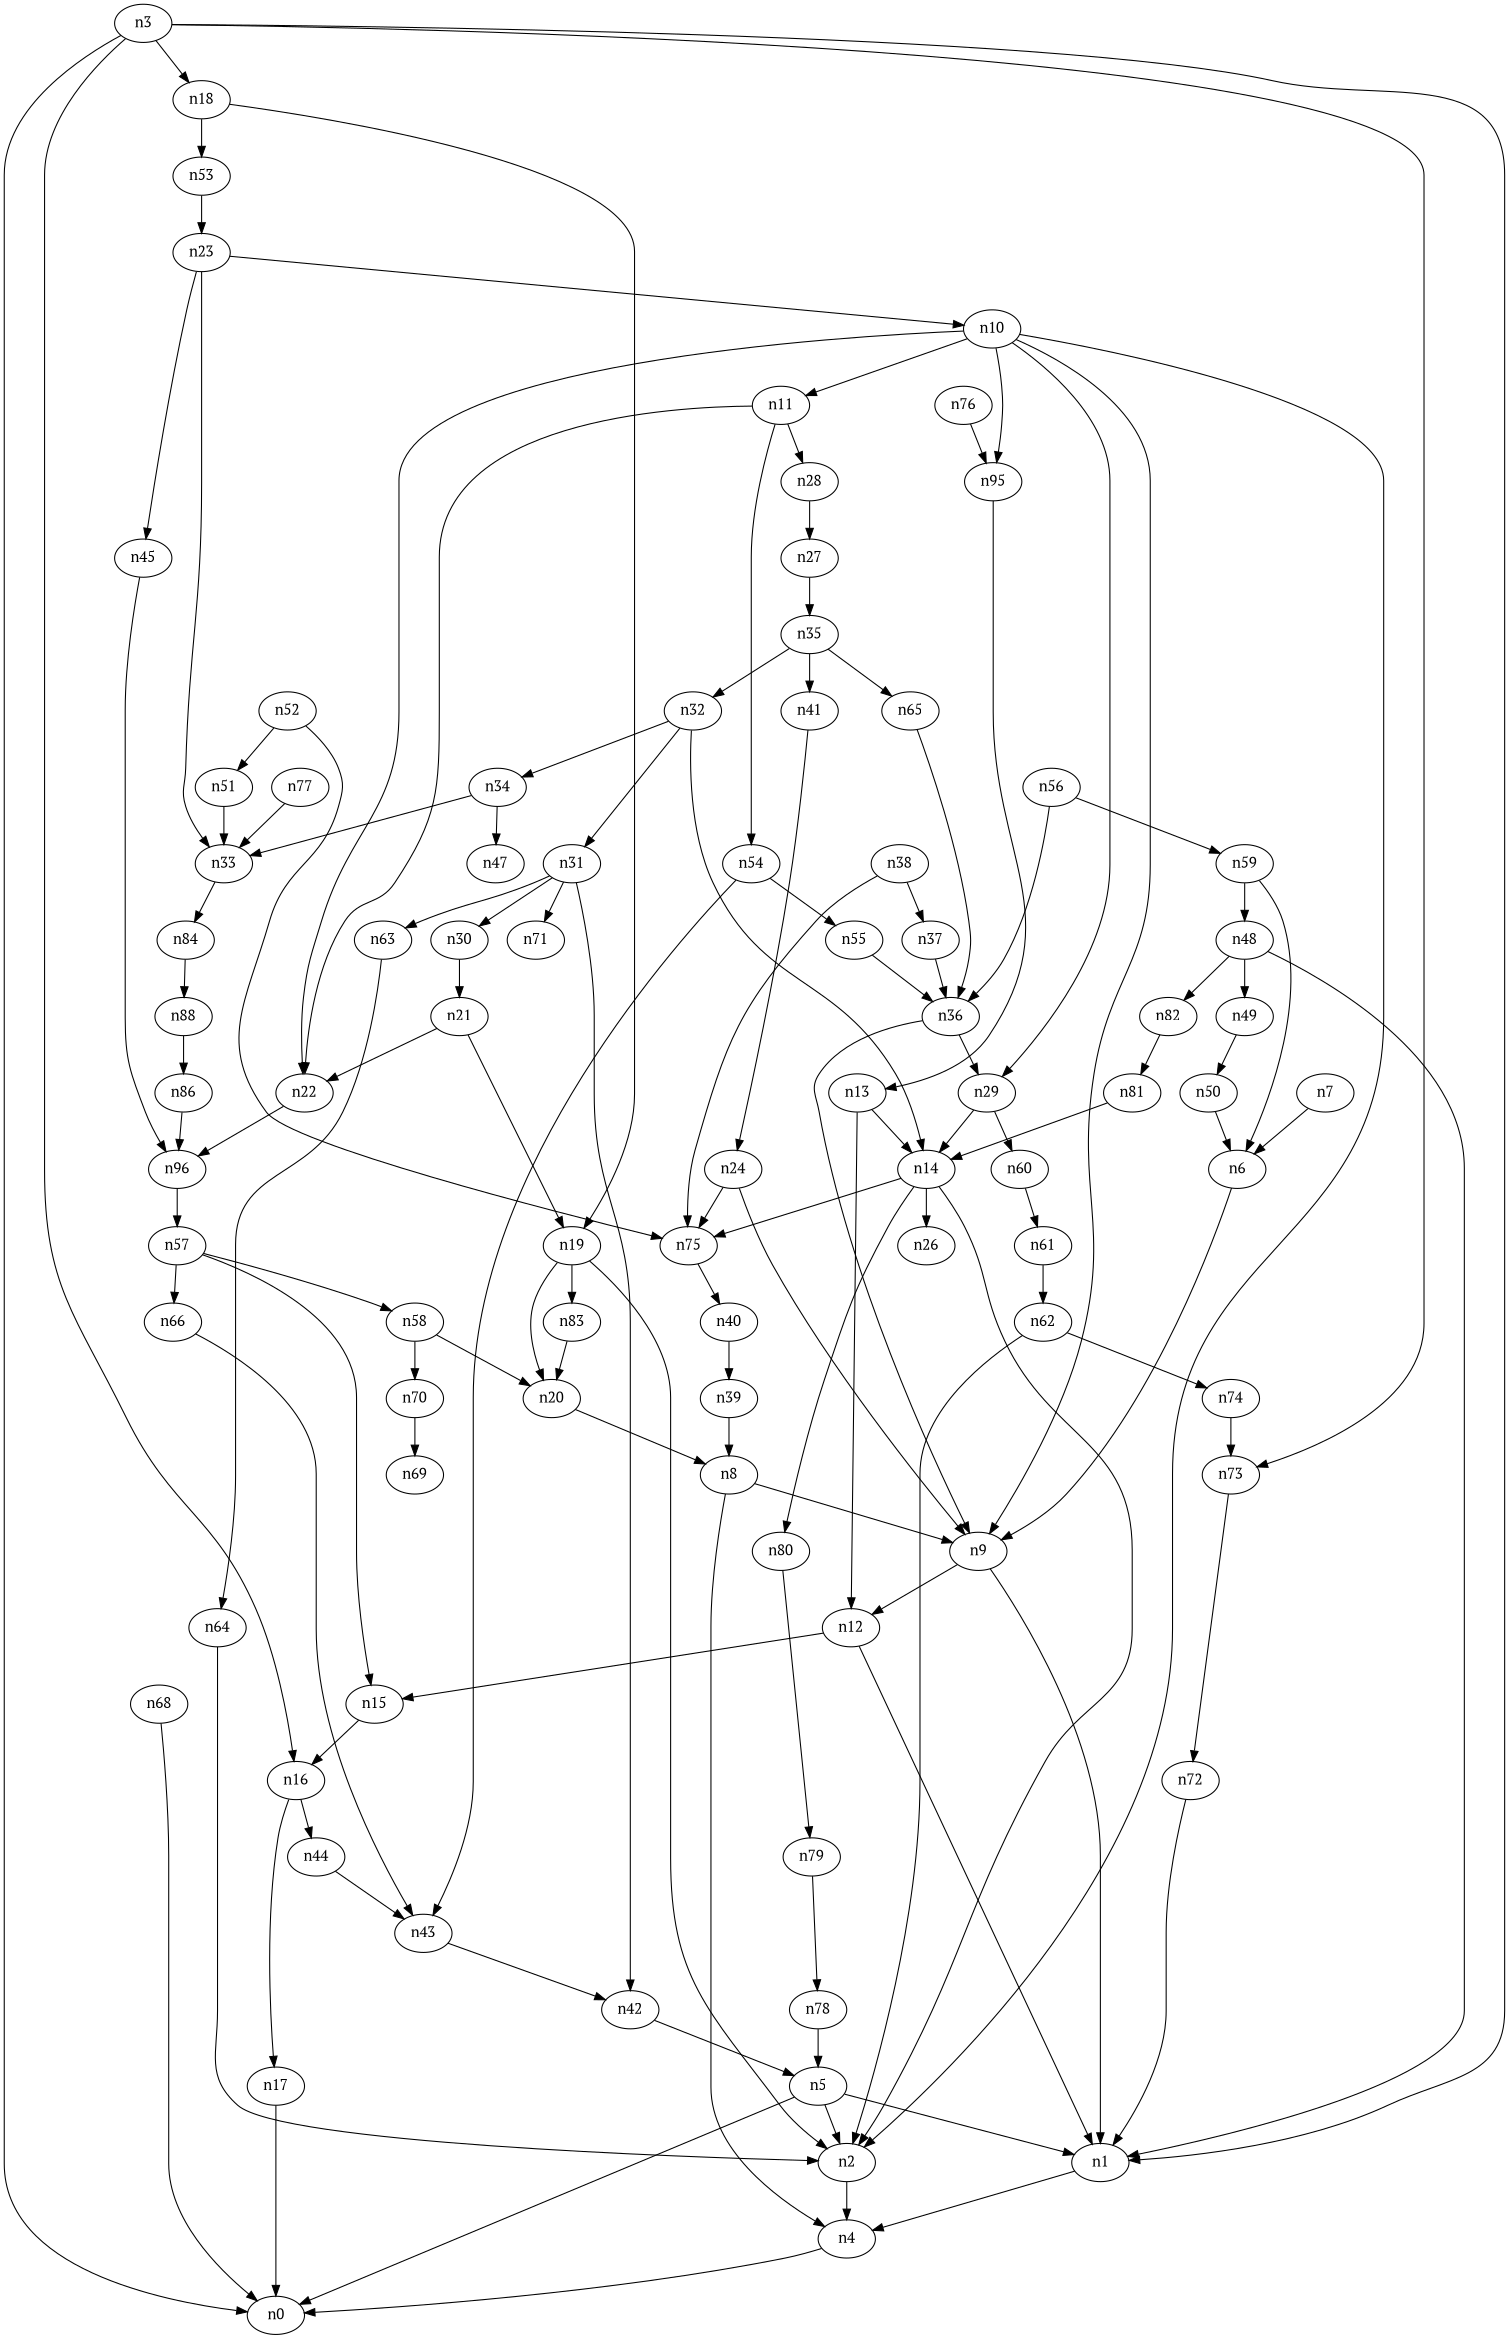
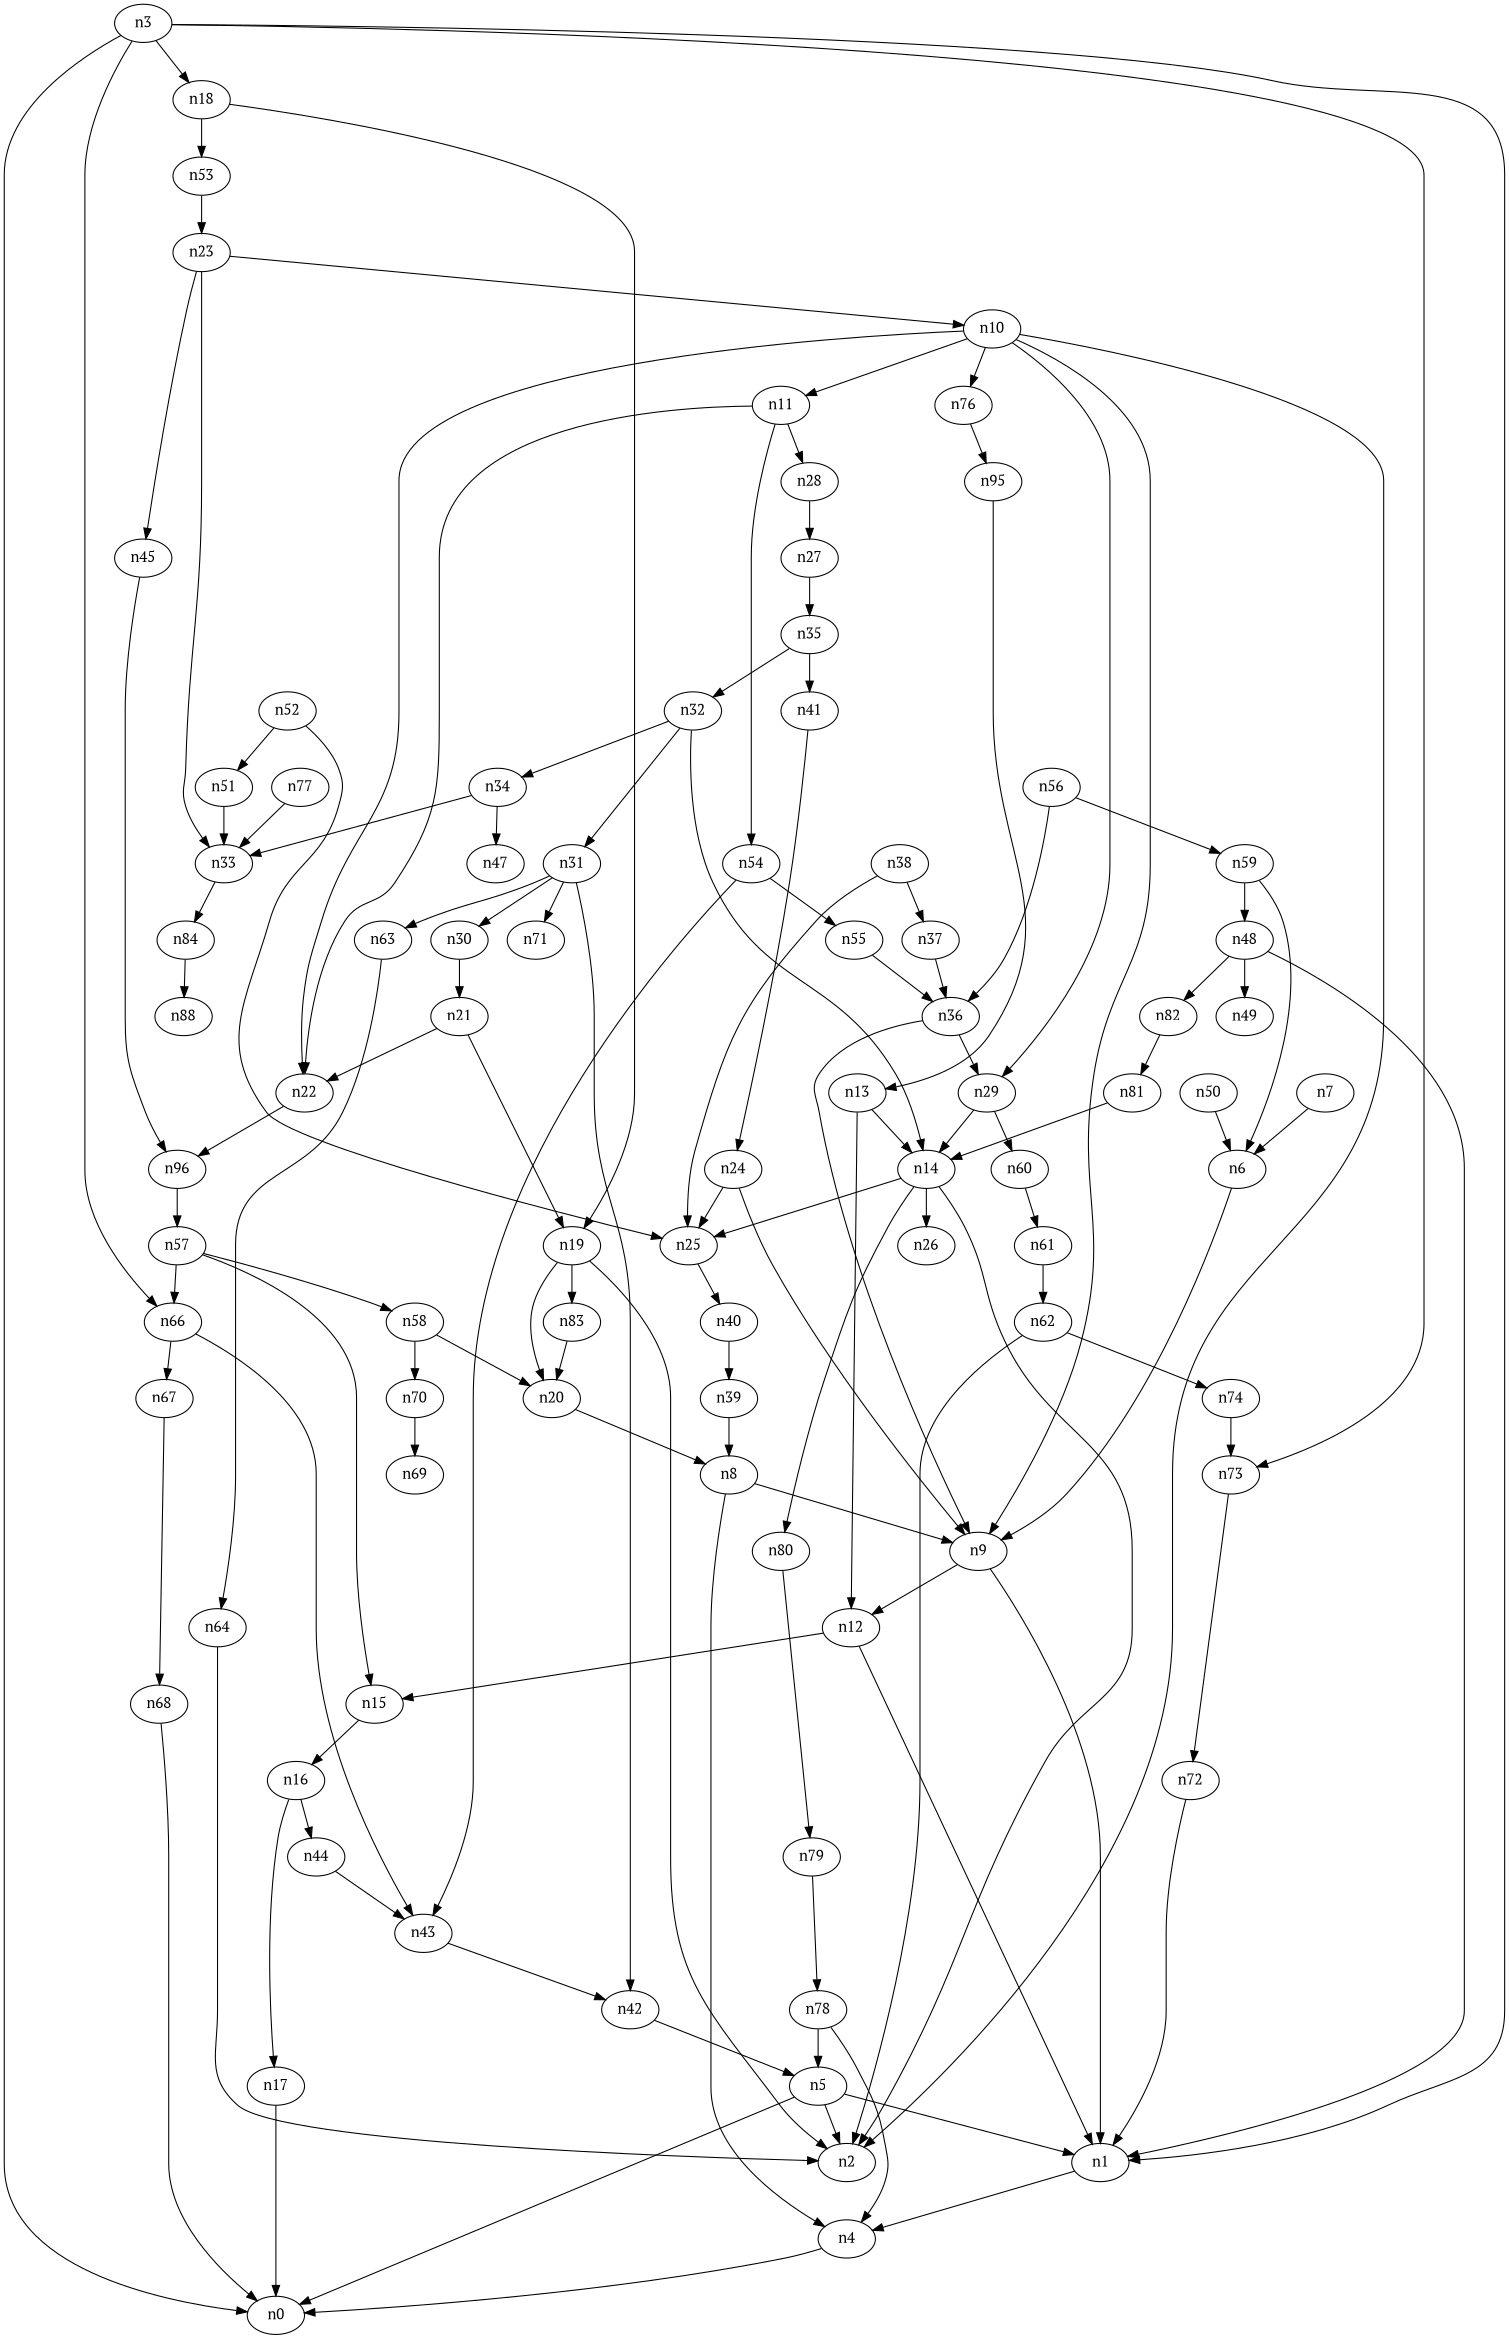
edge "n10" -> "n95": now "n10" -> "n76"
node "n65": removed
edge "n3" -> "n16": now "n3" -> "n66"
edge "n49" -> "n50": removed
node "n86": removed
node "n75": label "n75" -> "n25"
node "n67": added
edge "n2" -> "n4": now "n78" -> "n4"
